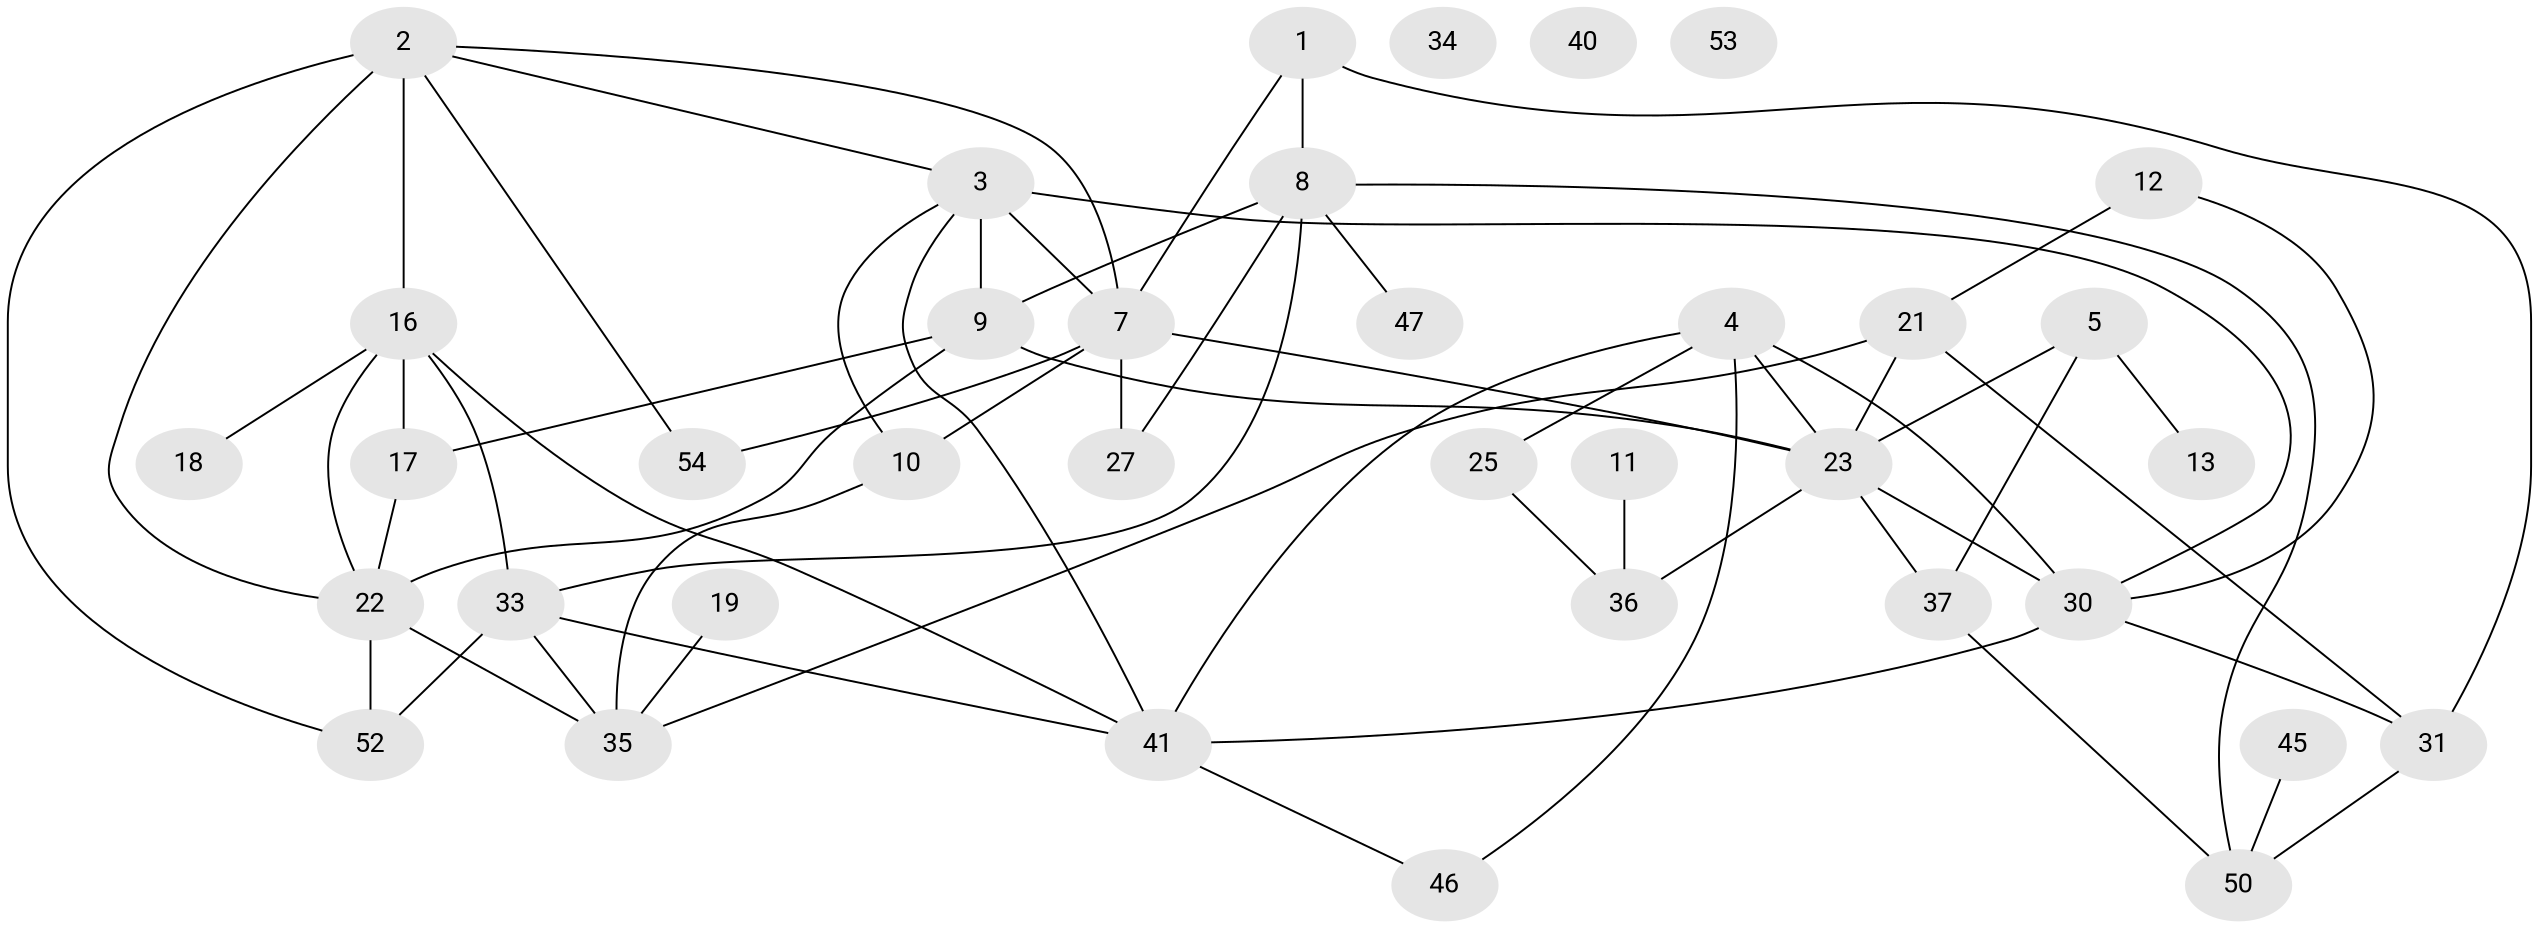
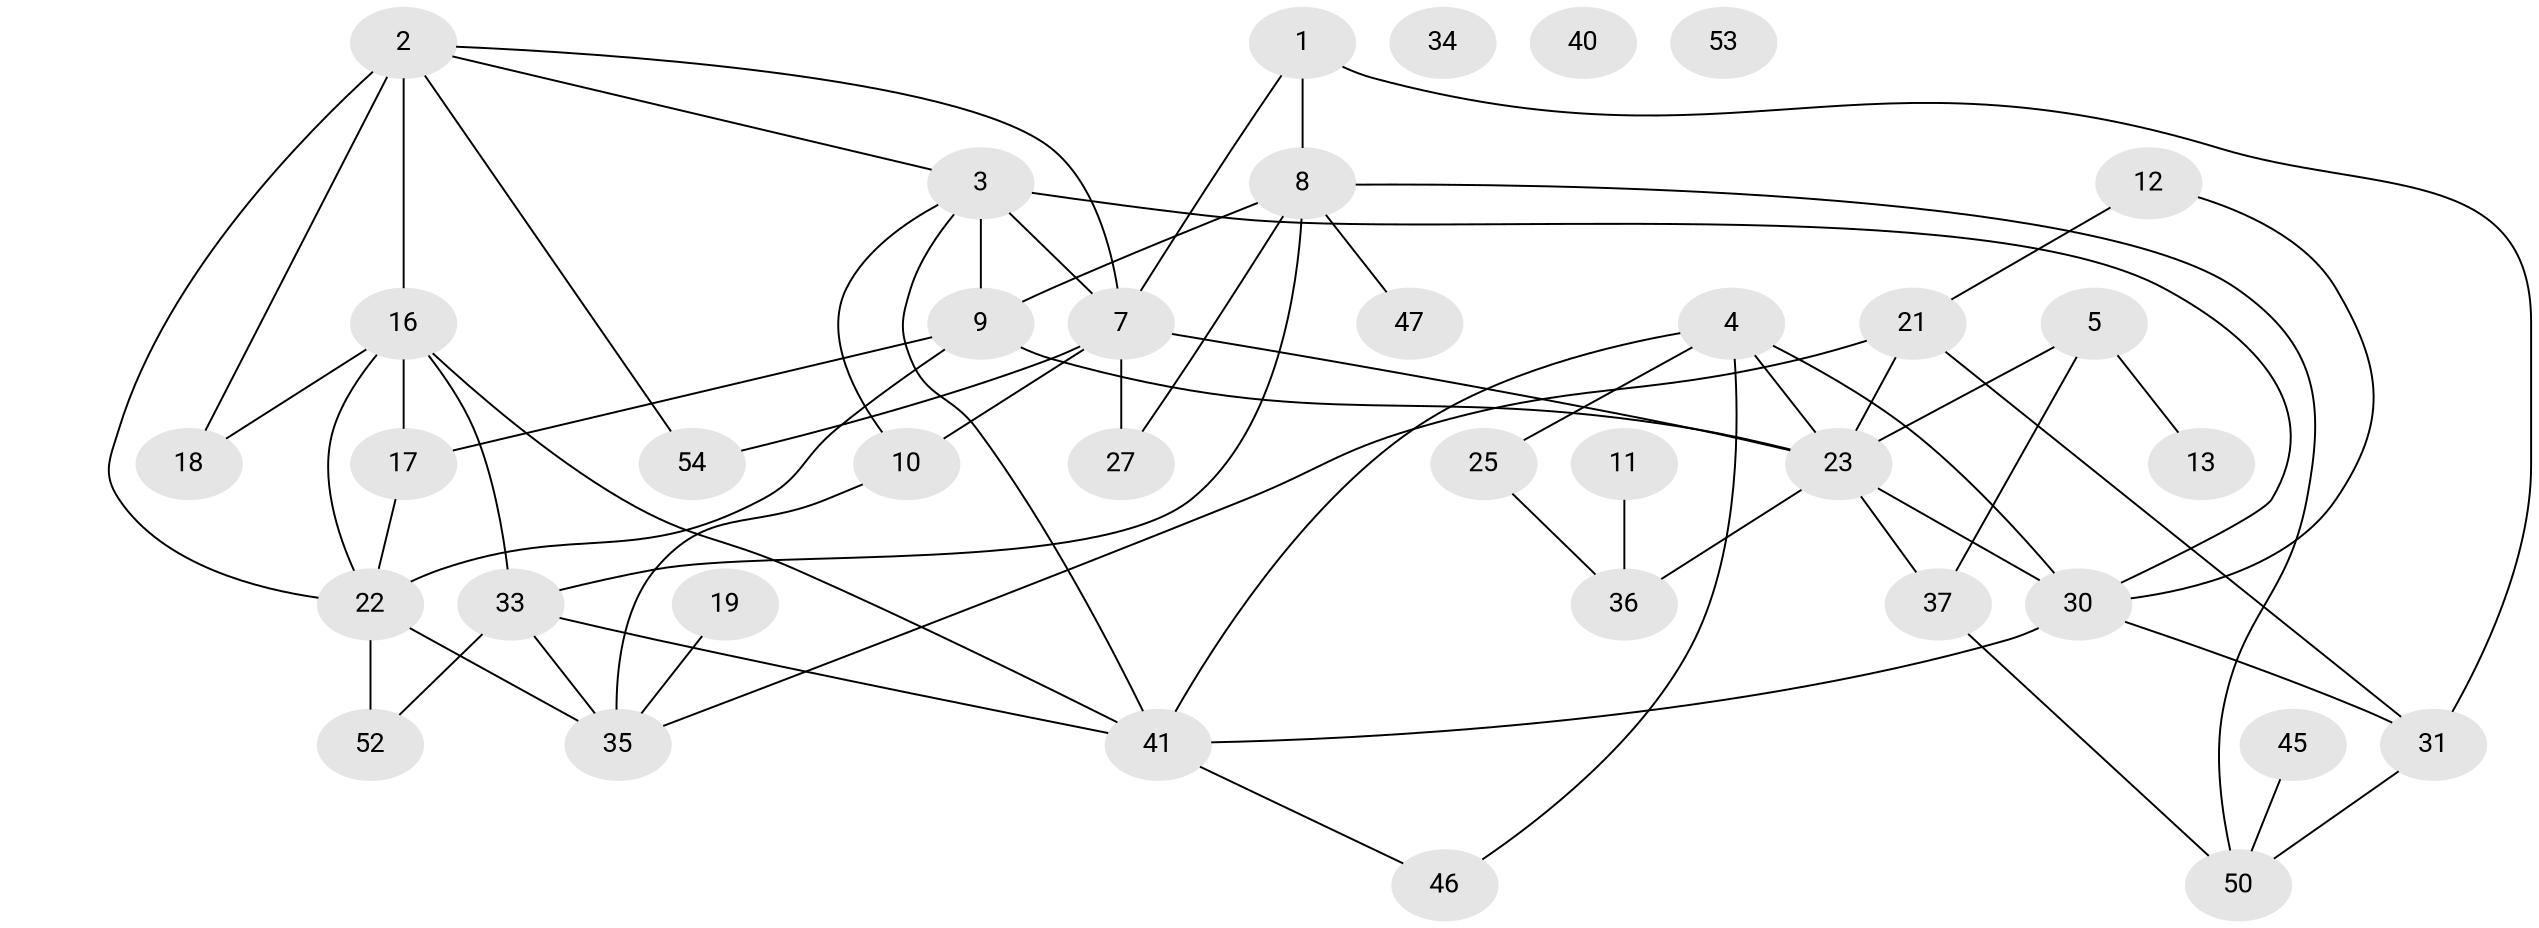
edge "2" -- "52": now "2" -- "18"
